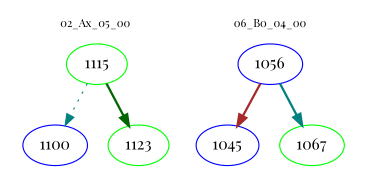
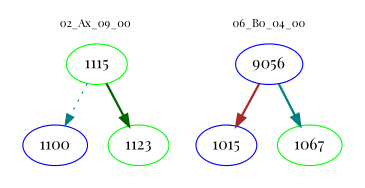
cluster "02_Ax_05_00": label "02_Ax_05_00" -> "02_Ax_09_00"
node "1056": label "1056" -> "9056"
node "1045": label "1045" -> "1015"
